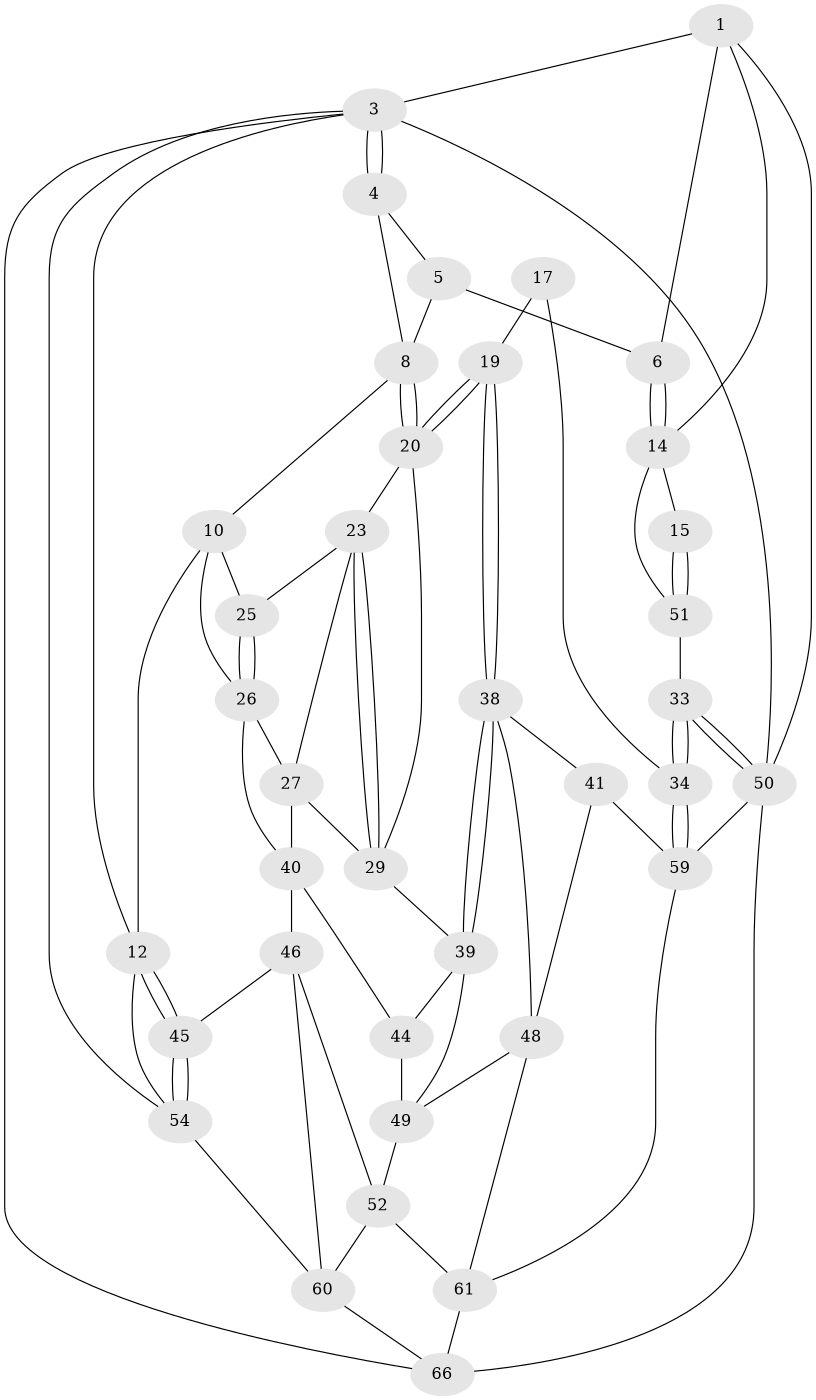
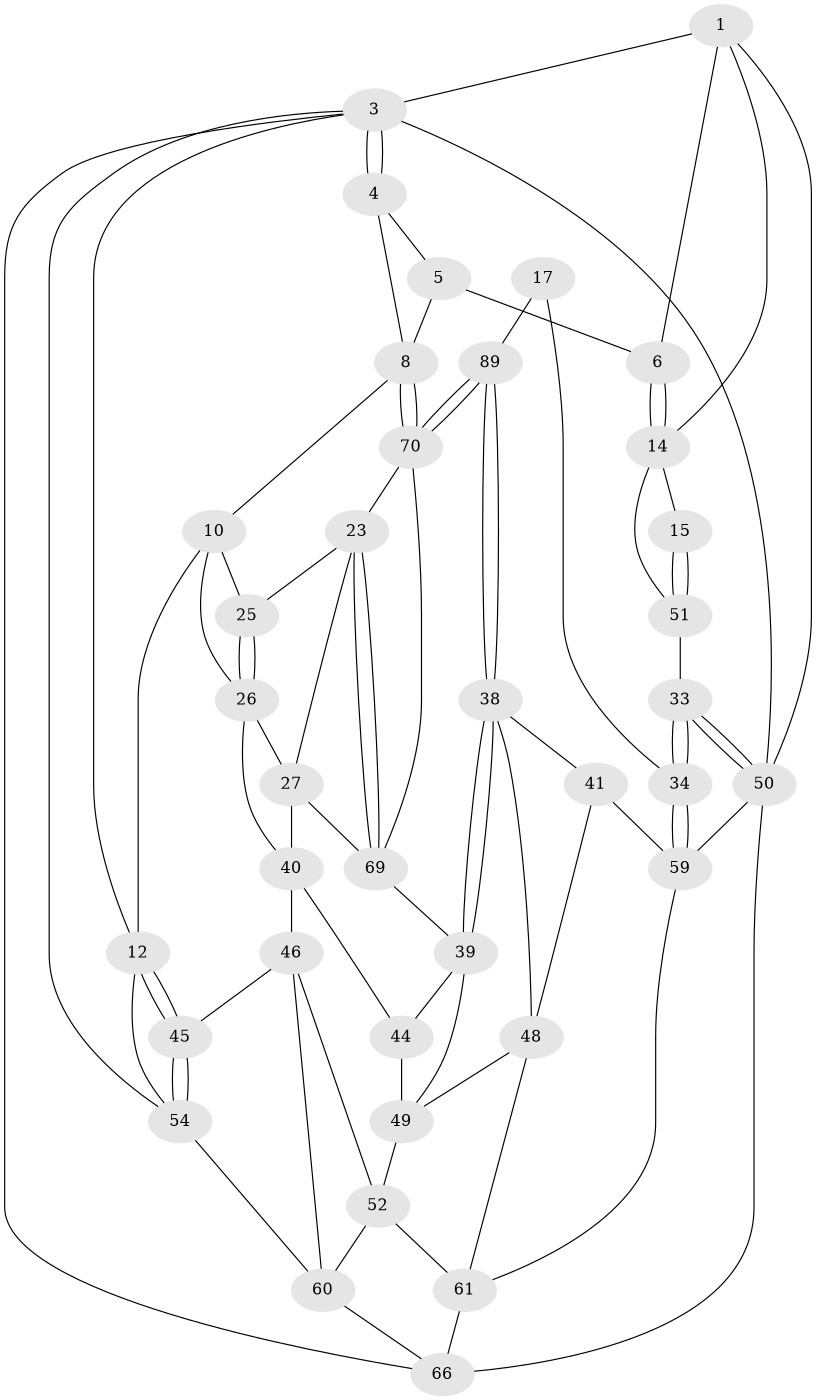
node "19": label "19" -> "89"
node "20": label "20" -> "70"
node "29": label "29" -> "69"
